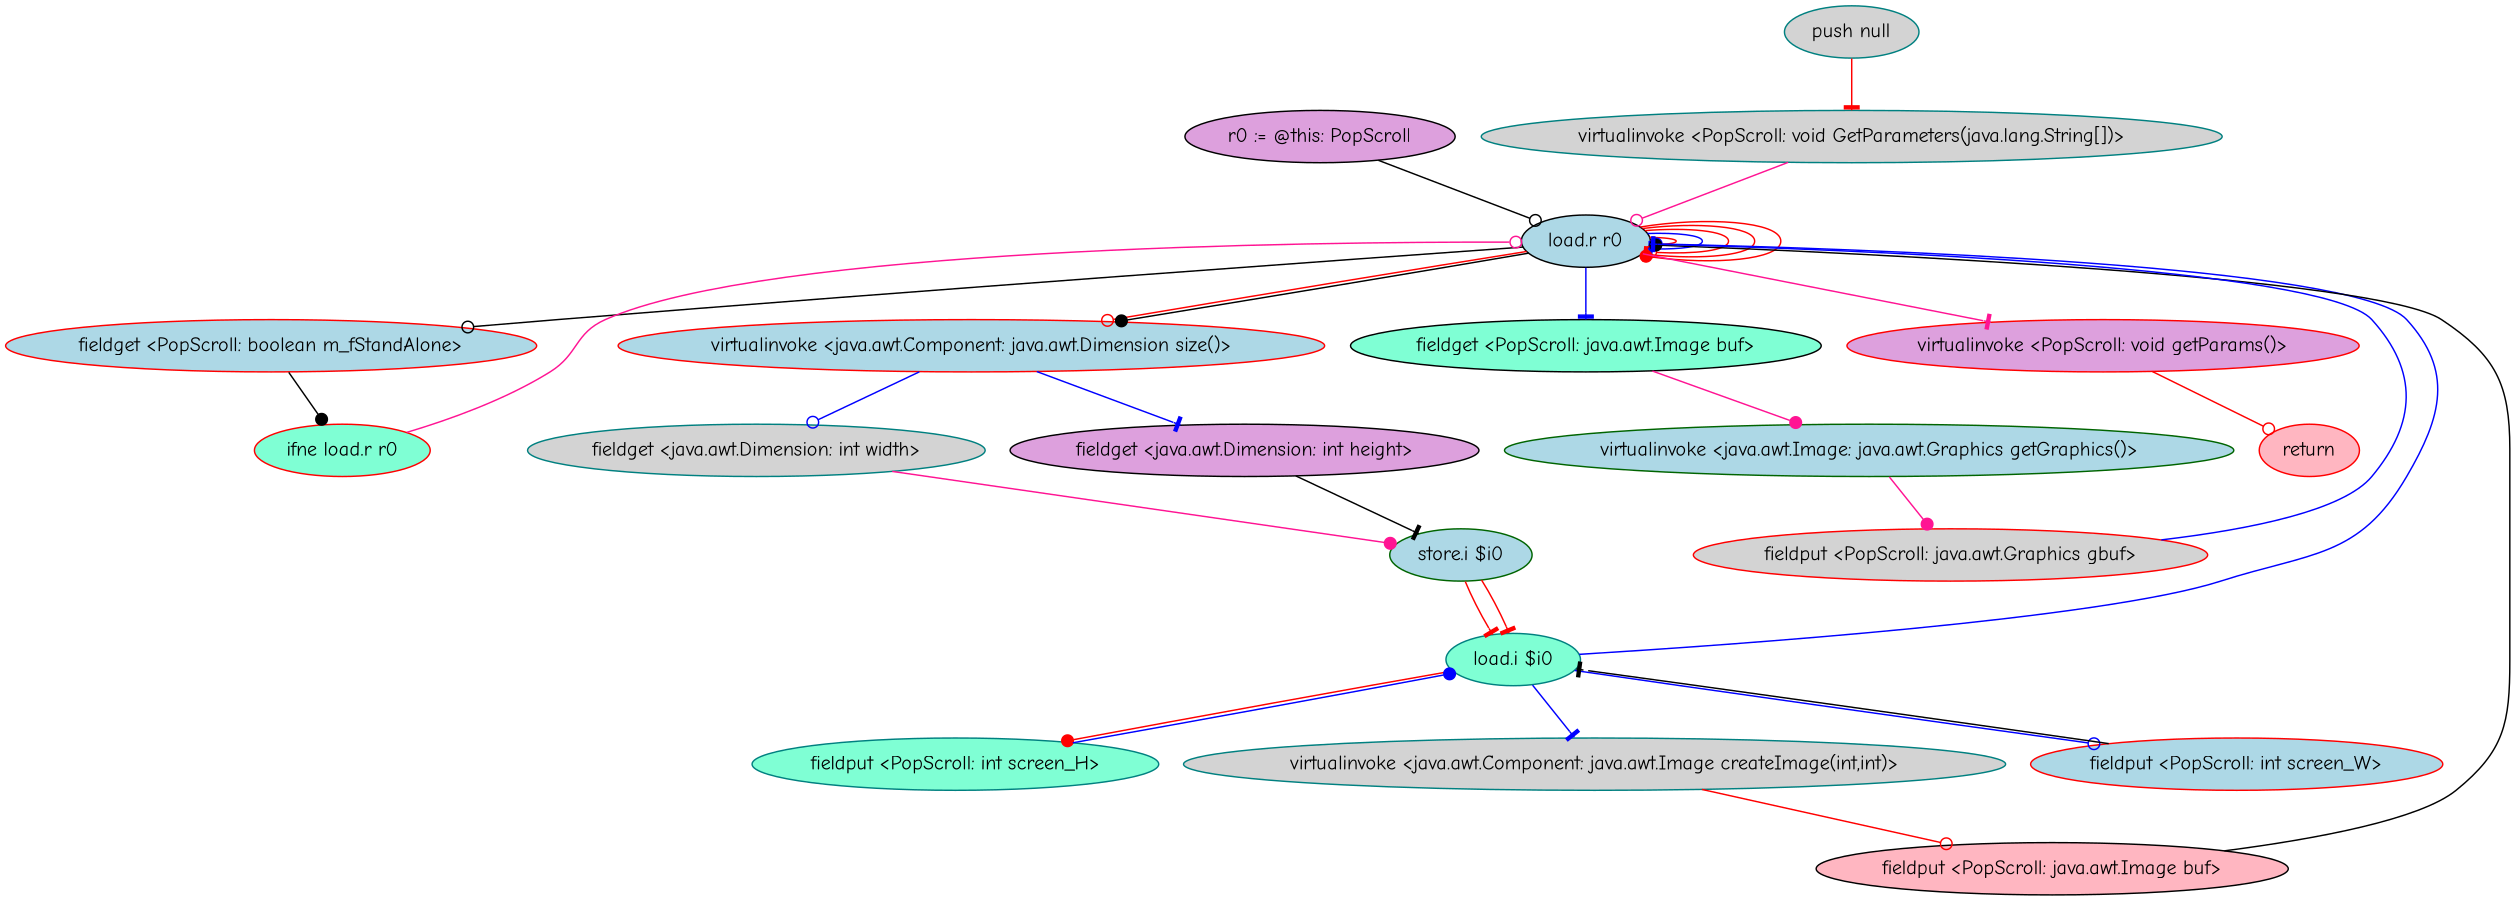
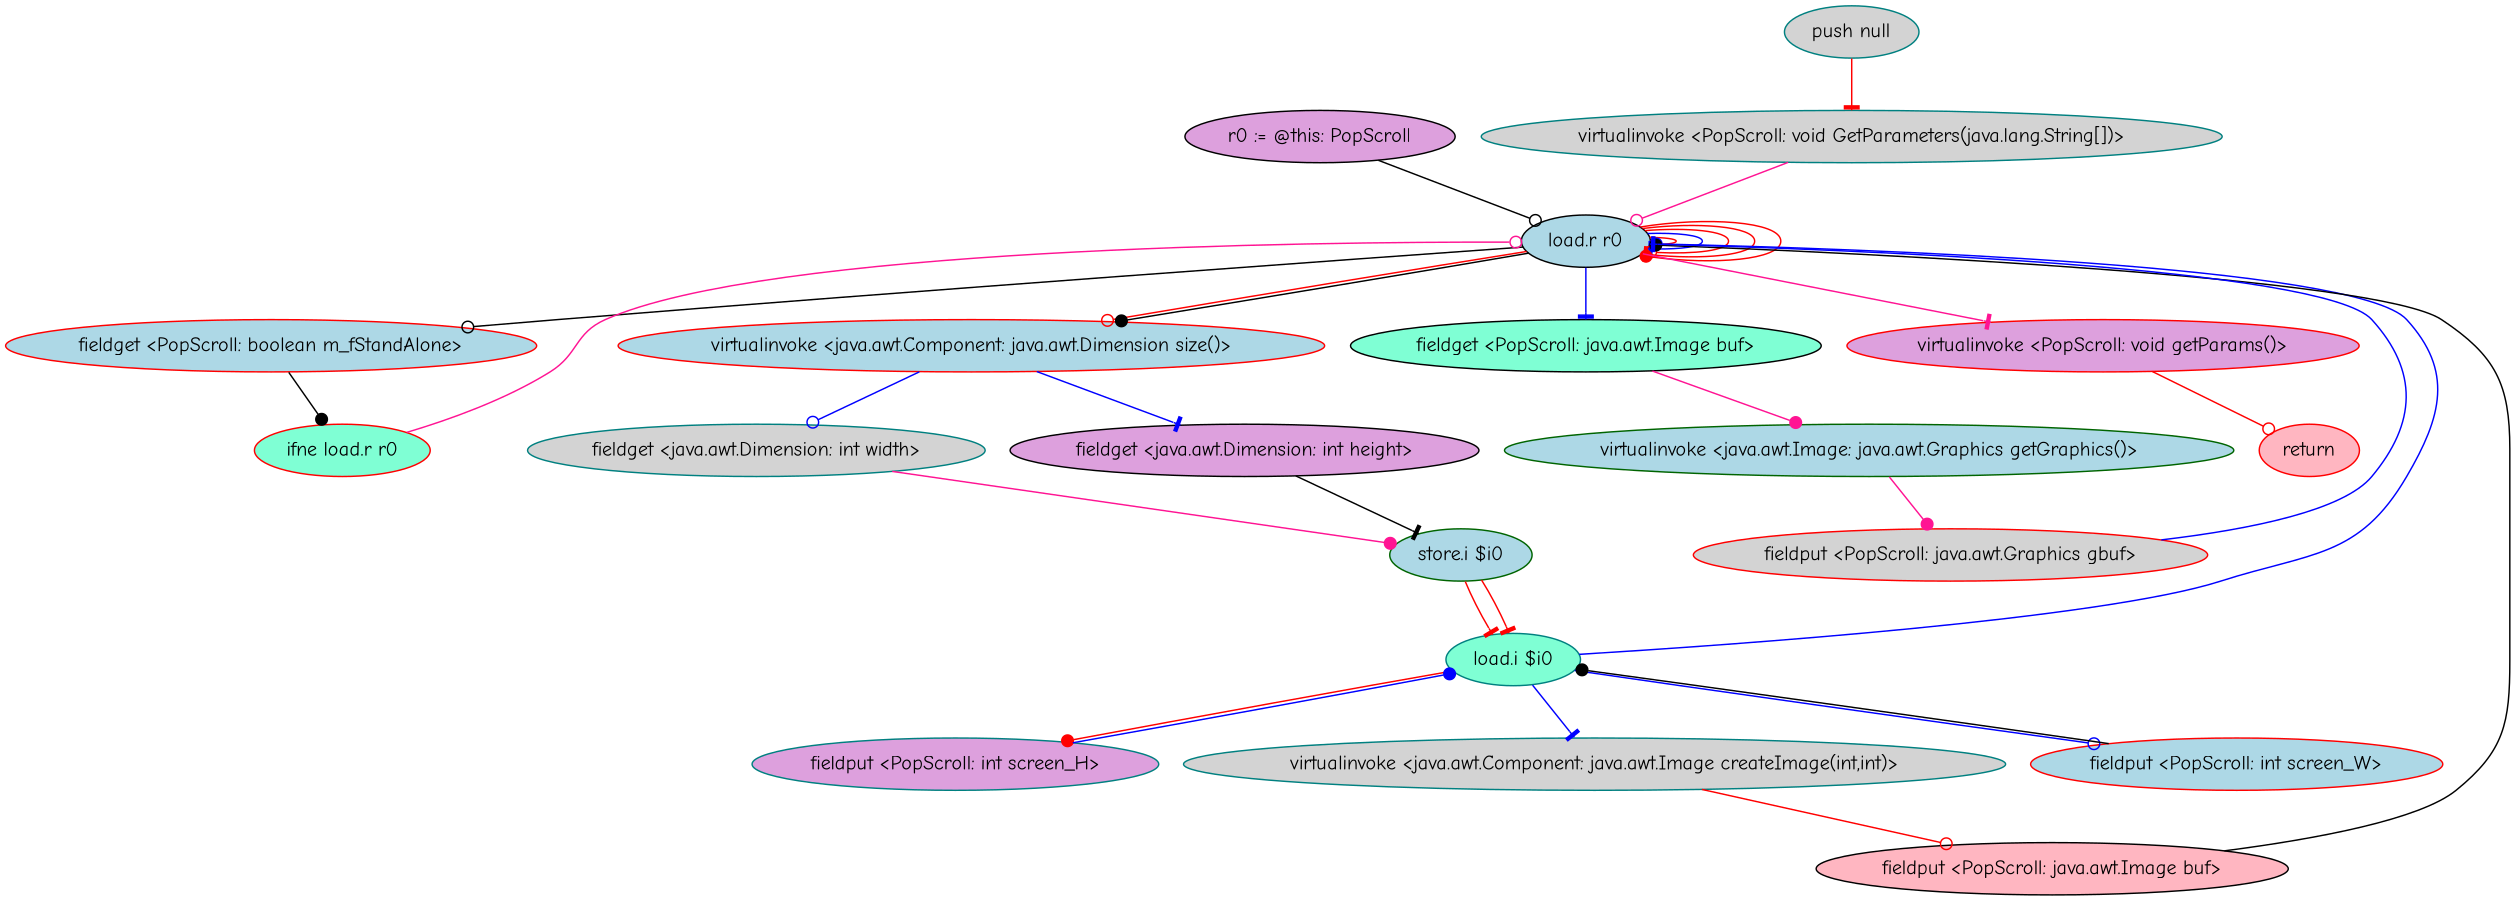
edge "fieldput <PopScroll: int screen_W>" -> "load.i $i0": arrowhead tee -> dot
node "fieldput <PopScroll: int screen_H>": fillcolor aquamarine -> plum
